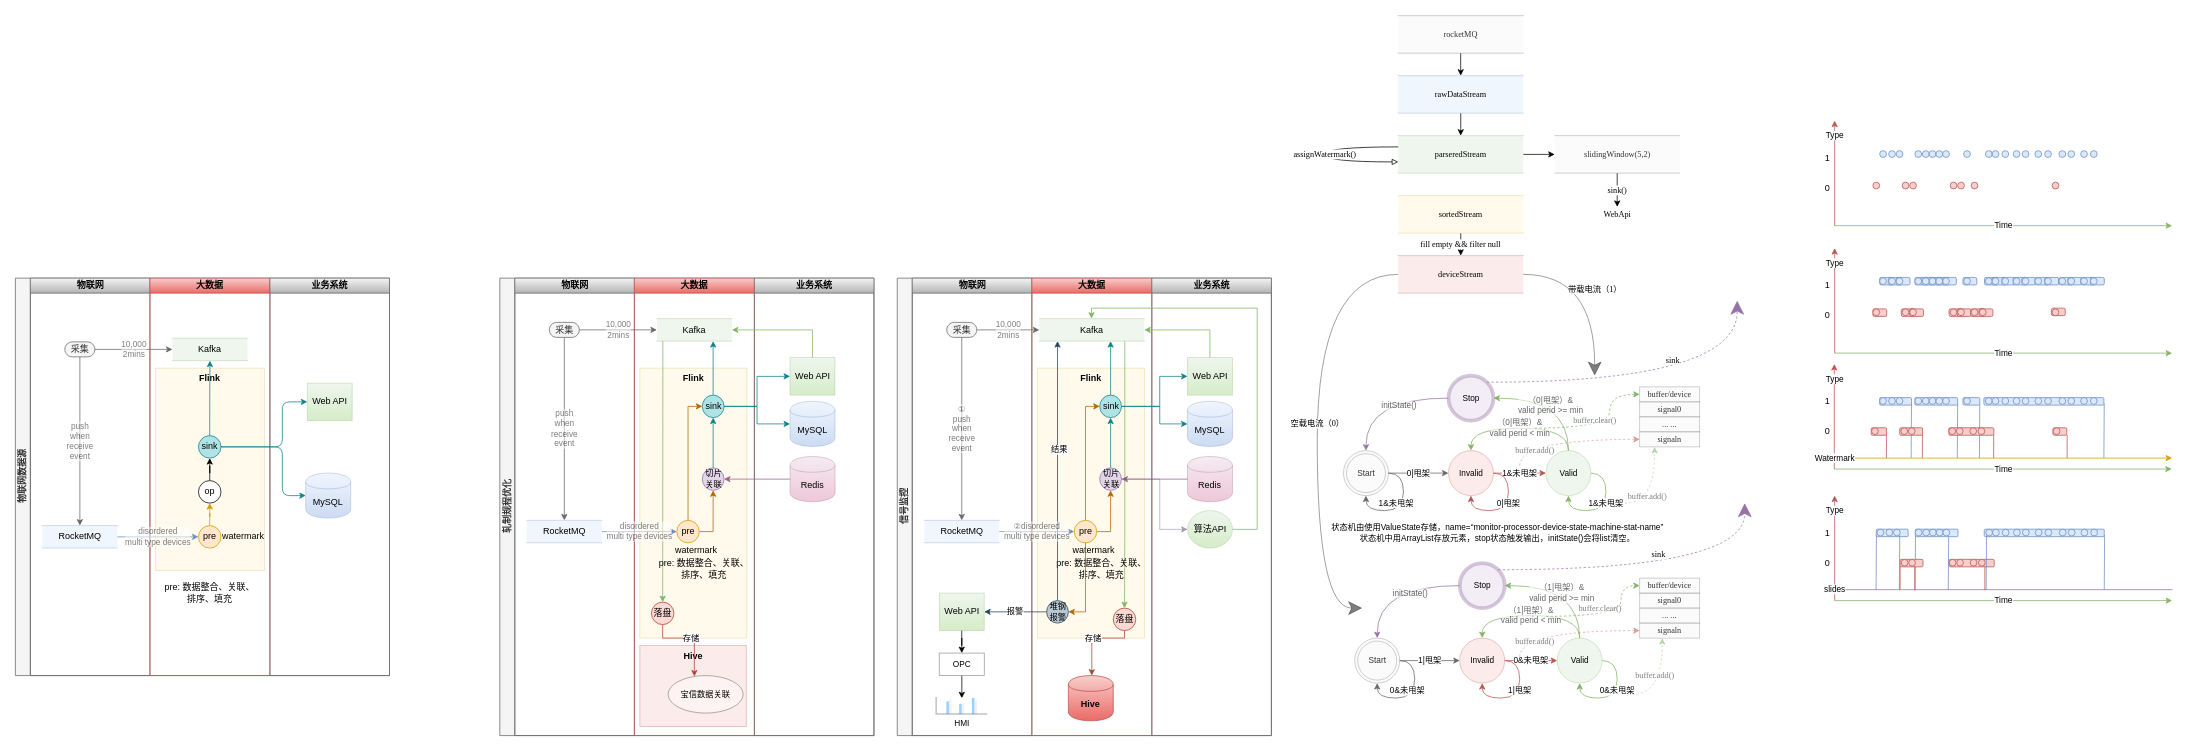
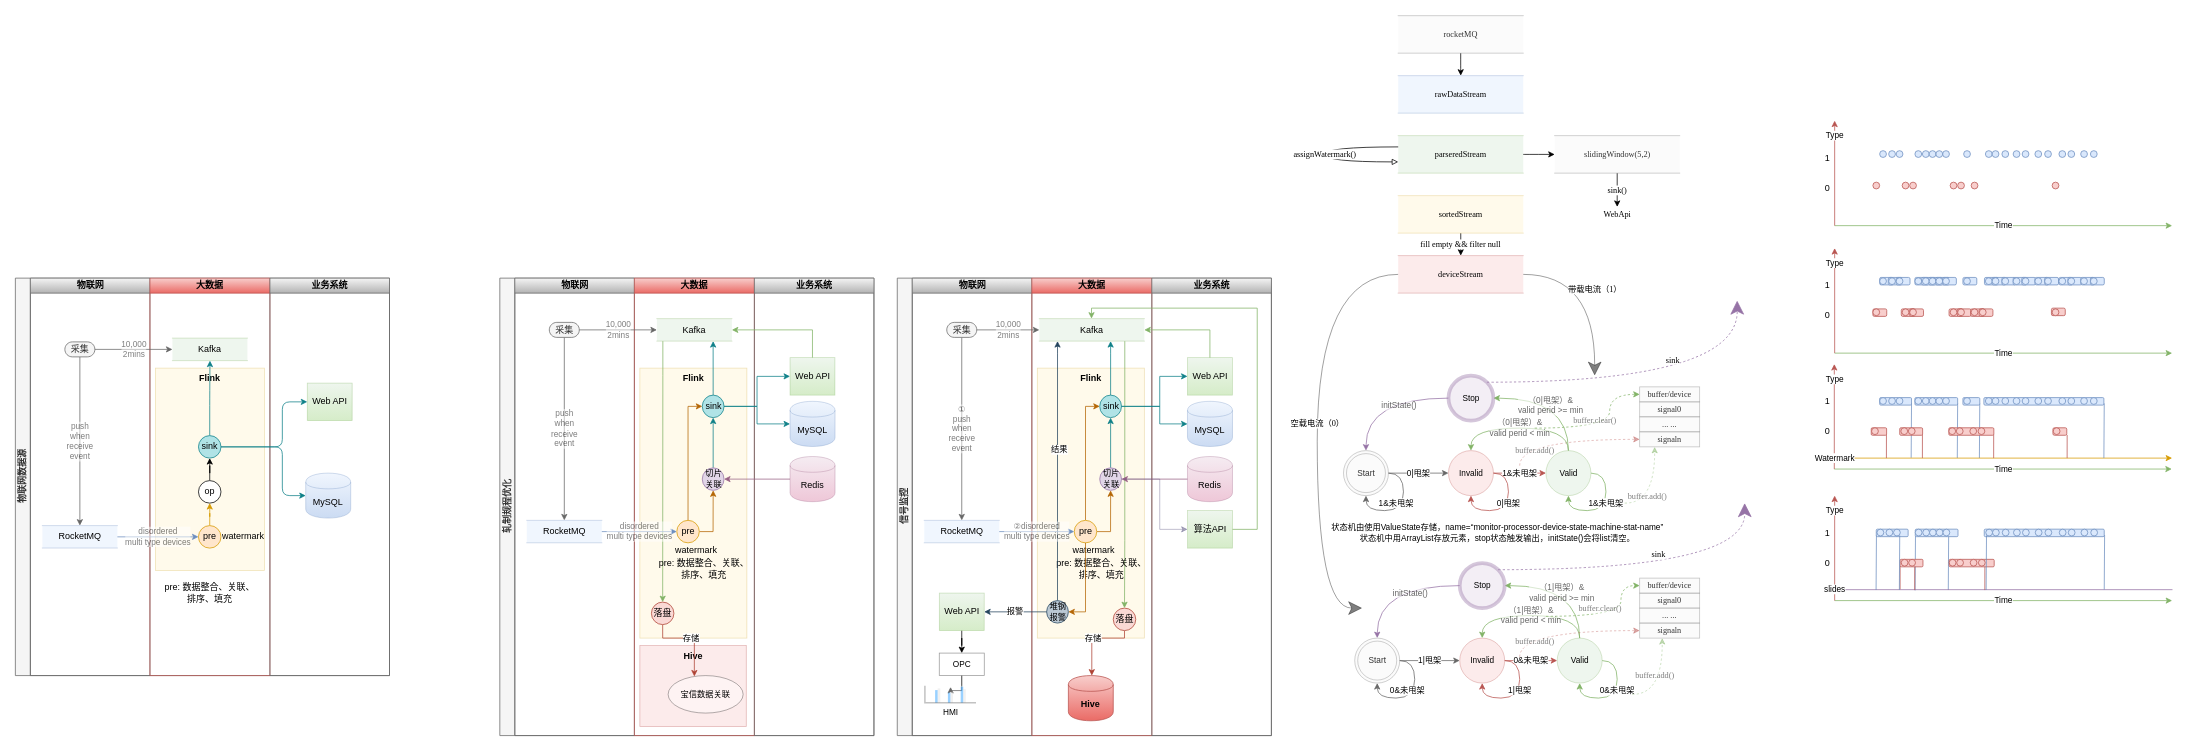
edge "rawDataStream" -> "parseredStream": removed
node "算法API": shape ellipse -> rectangle
node "HMI": moved (962, 705) -> (951, 694)
